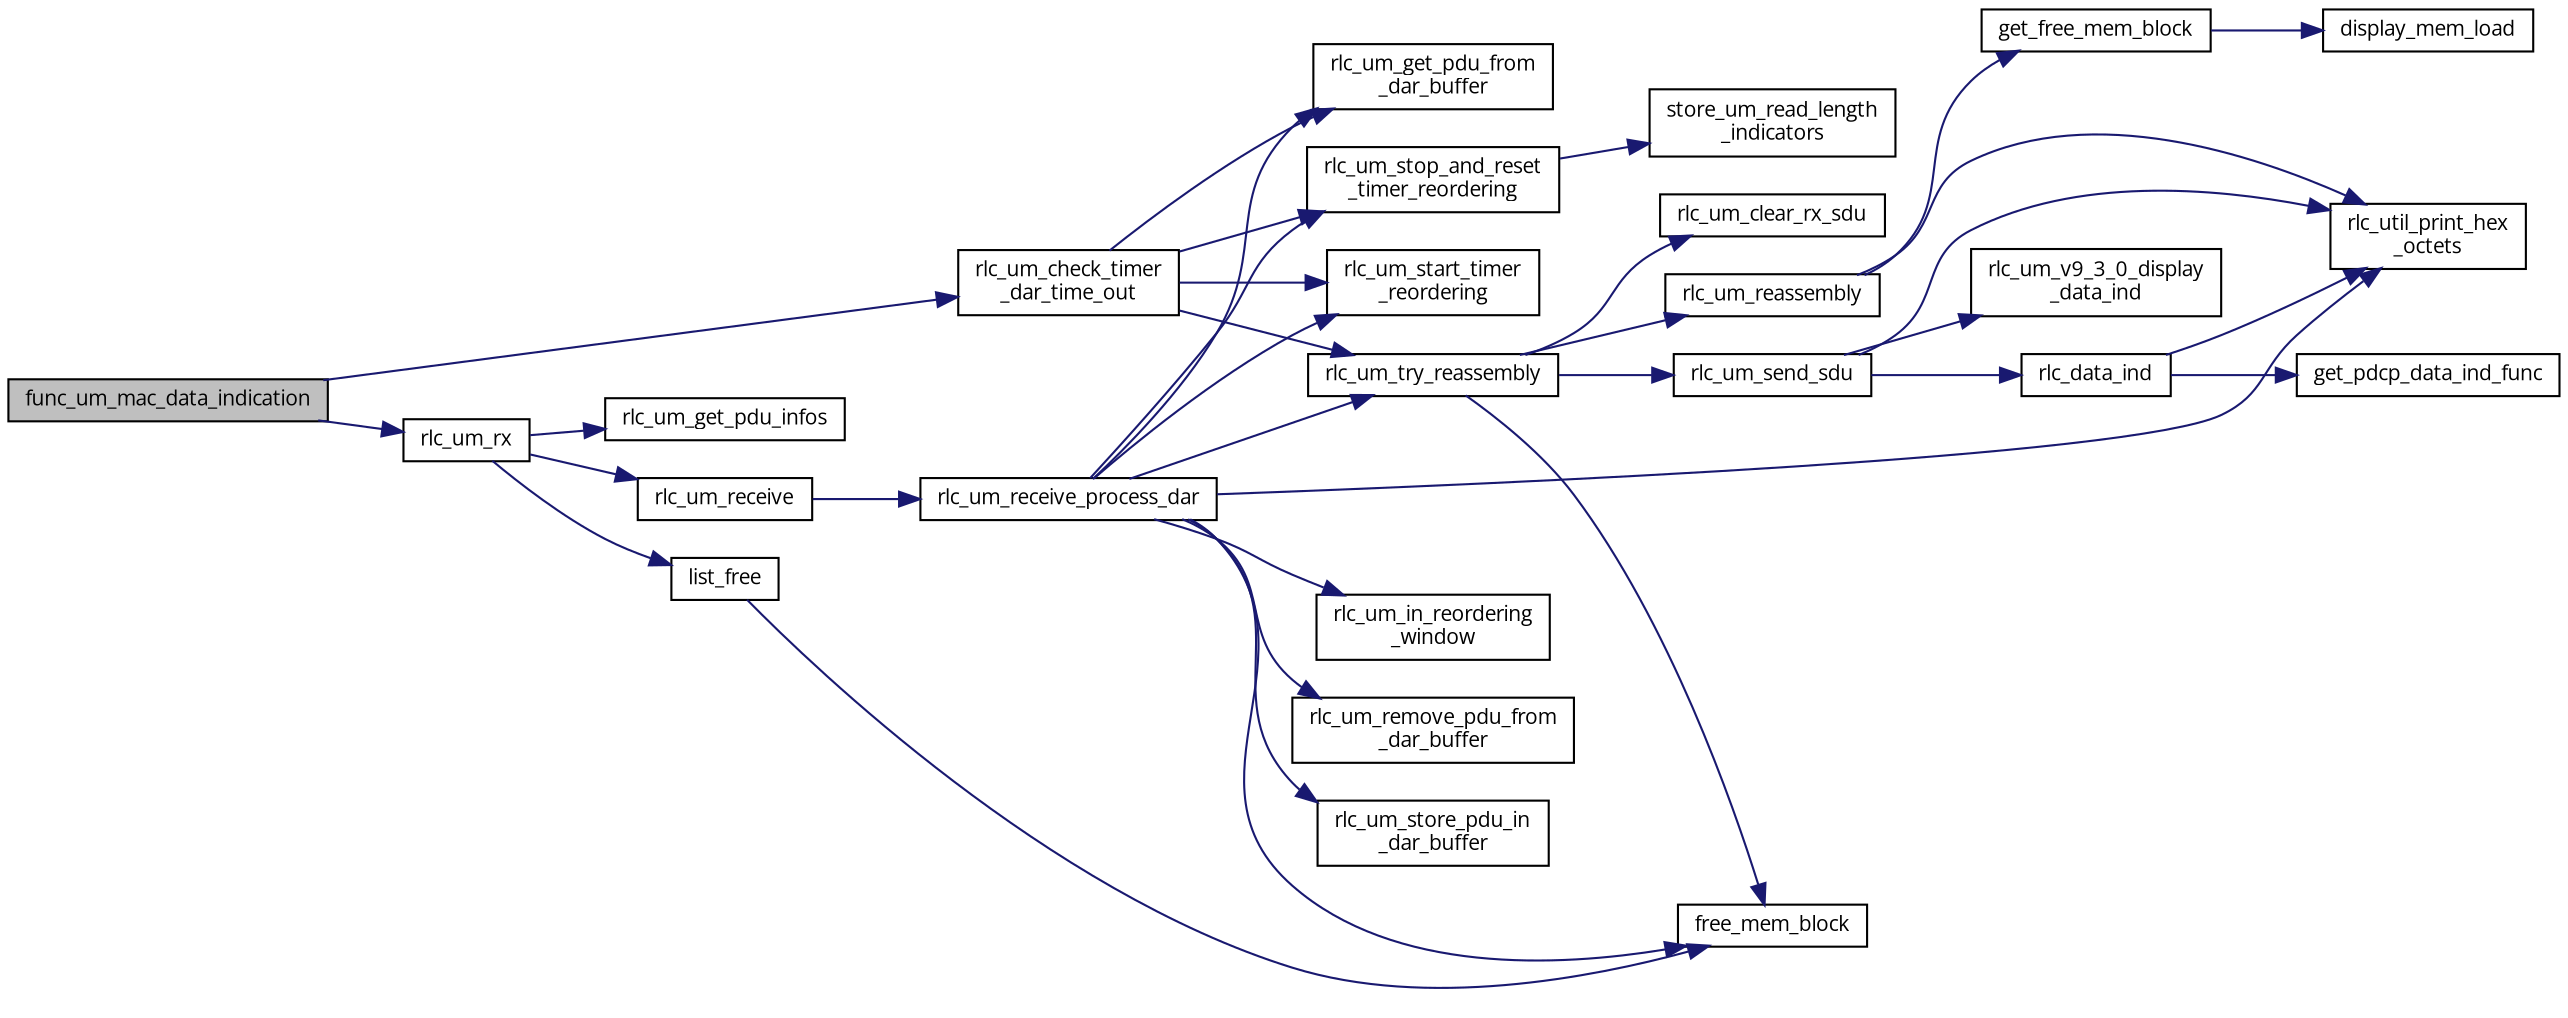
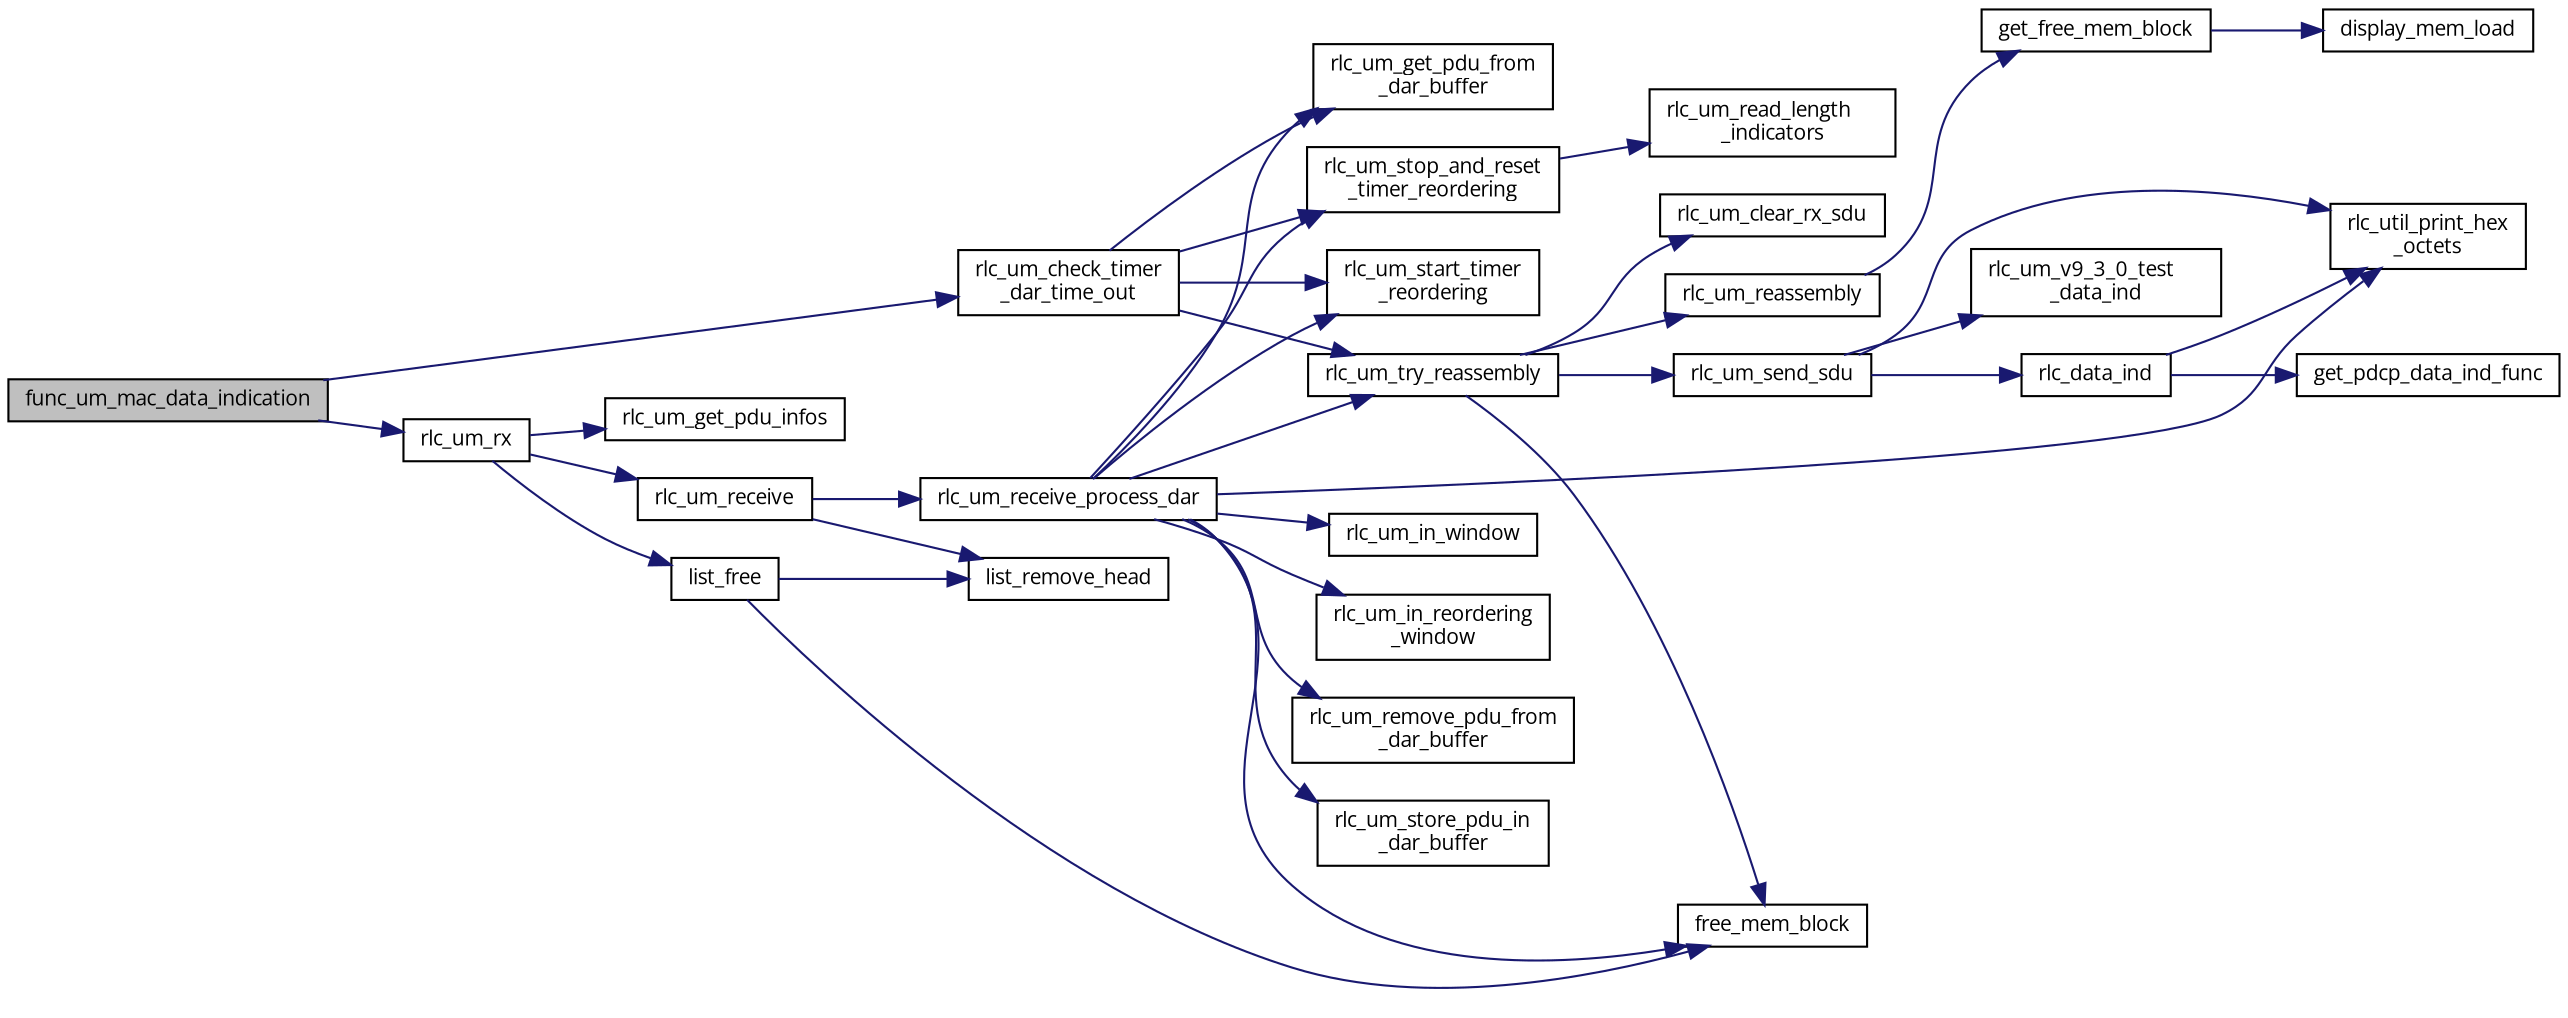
node "store_um_read_length _indicators": label "store_um_read_length _indicators" -> "rlc_um_read_length _indicators"
edge "rlc_um_reassembly" -> "rlc_util_print_hex _octets": removed
node "rlc_um_v9_3_0_display _data_ind": label "rlc_um_v9_3_0_display _data_ind" -> "rlc_um_v9_3_0_test _data_ind"
node "rlc_um_in_window": added
node "list_remove_head": added
